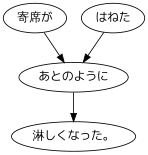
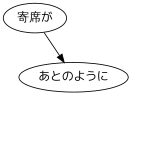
node "はねた": removed
node "淋しくなった。": removed
